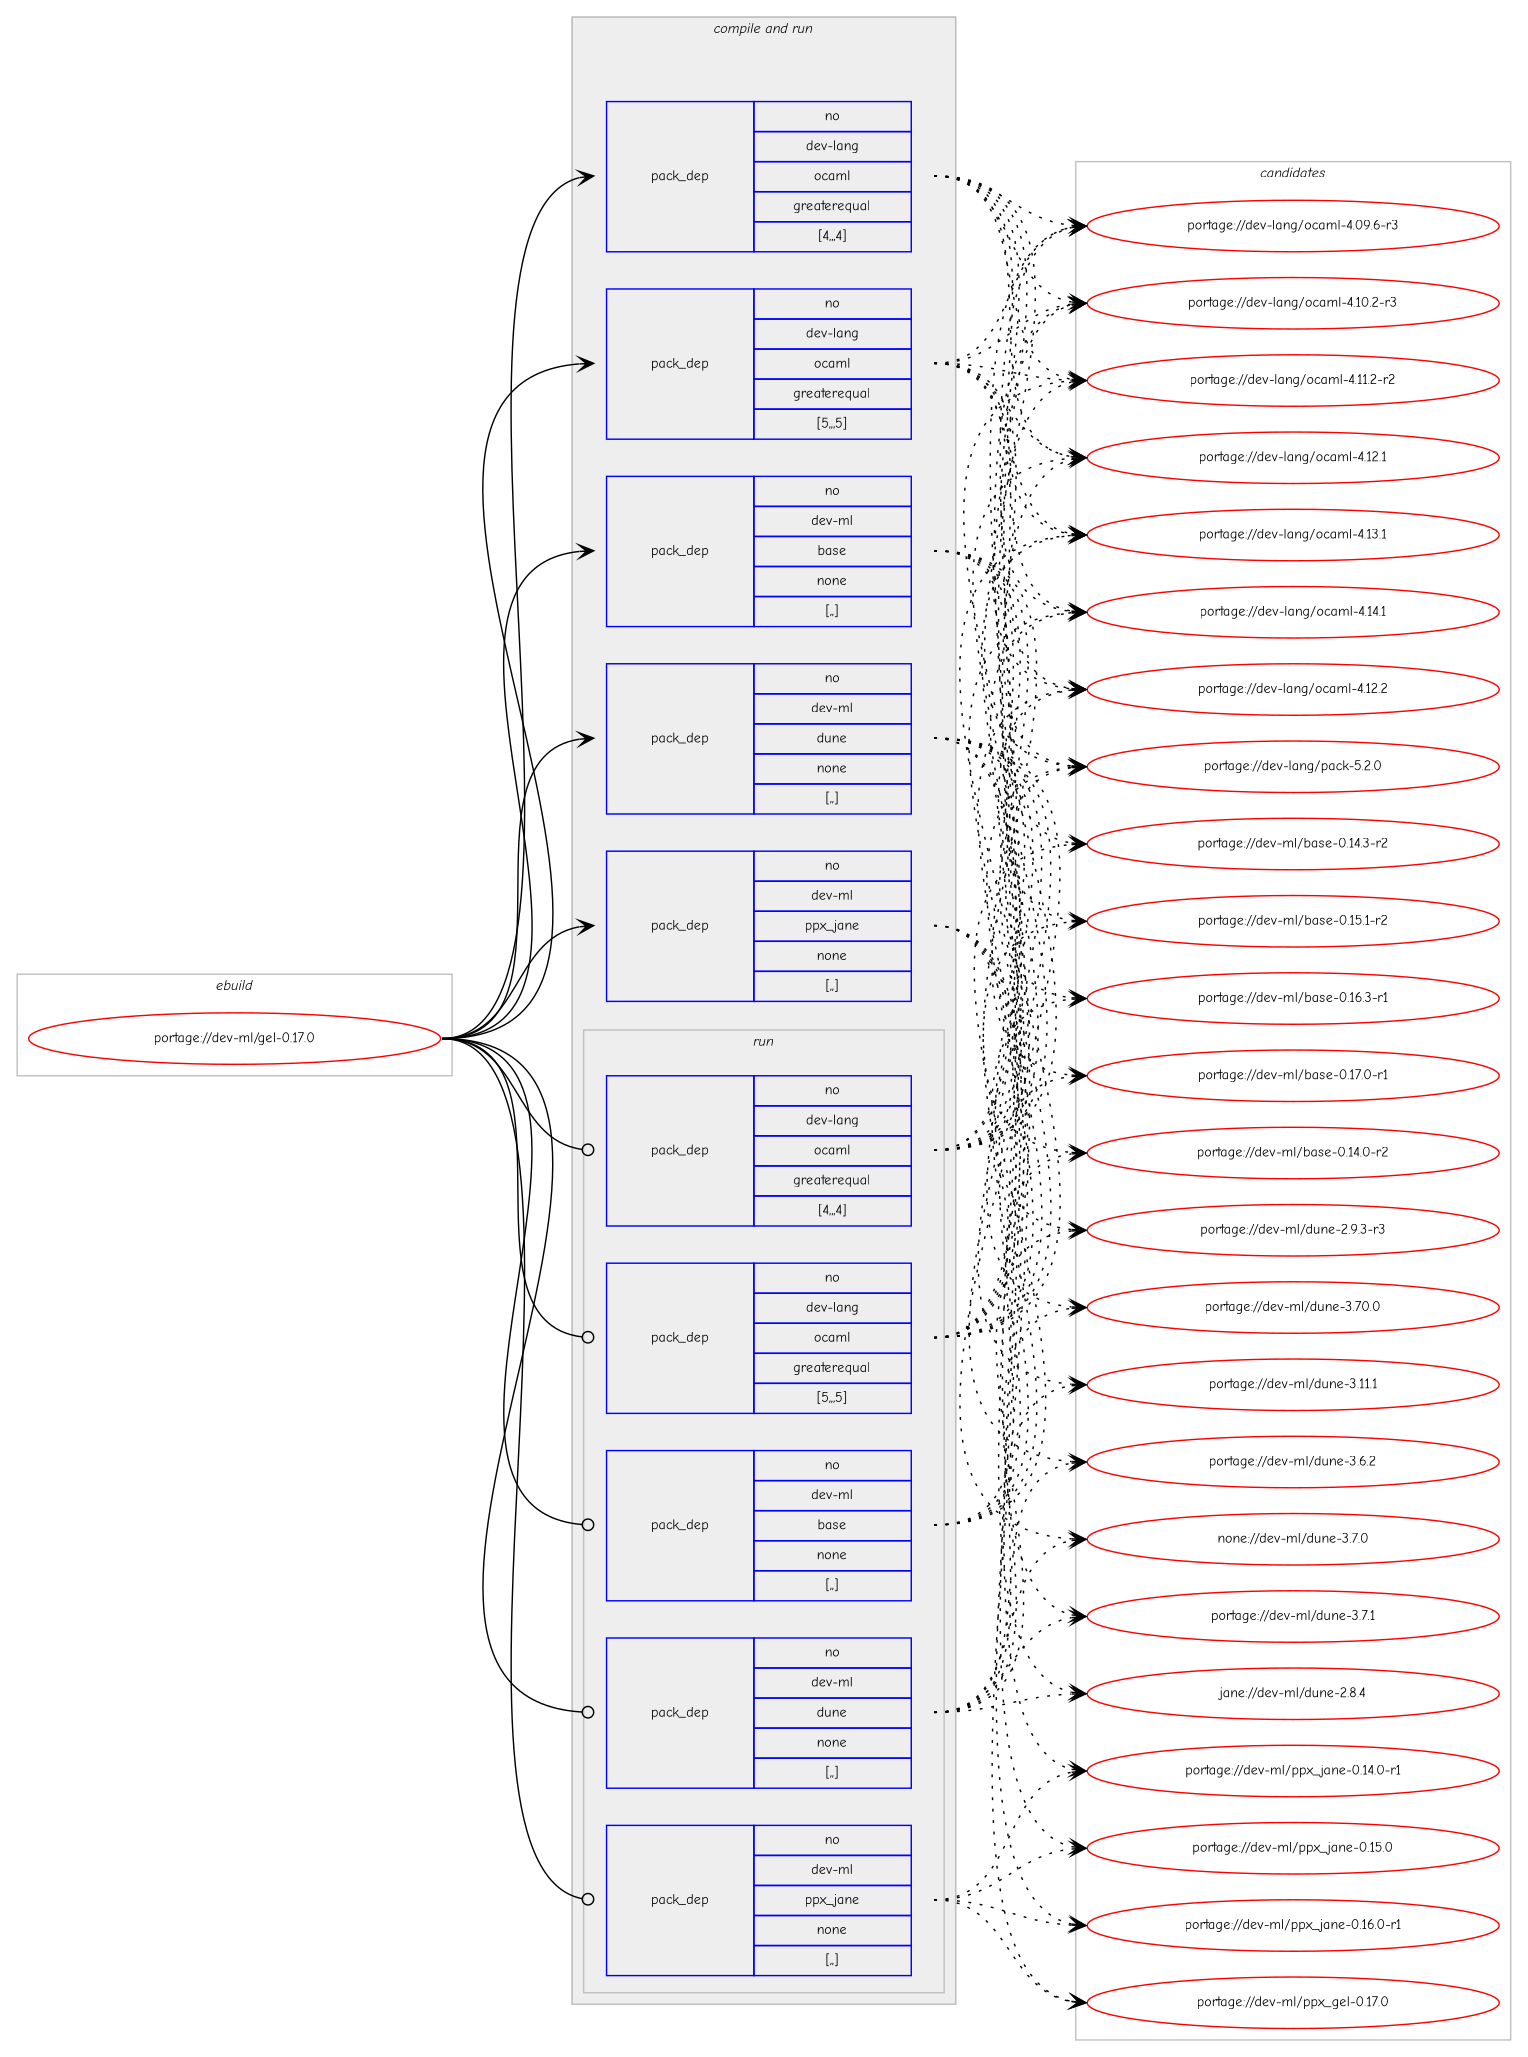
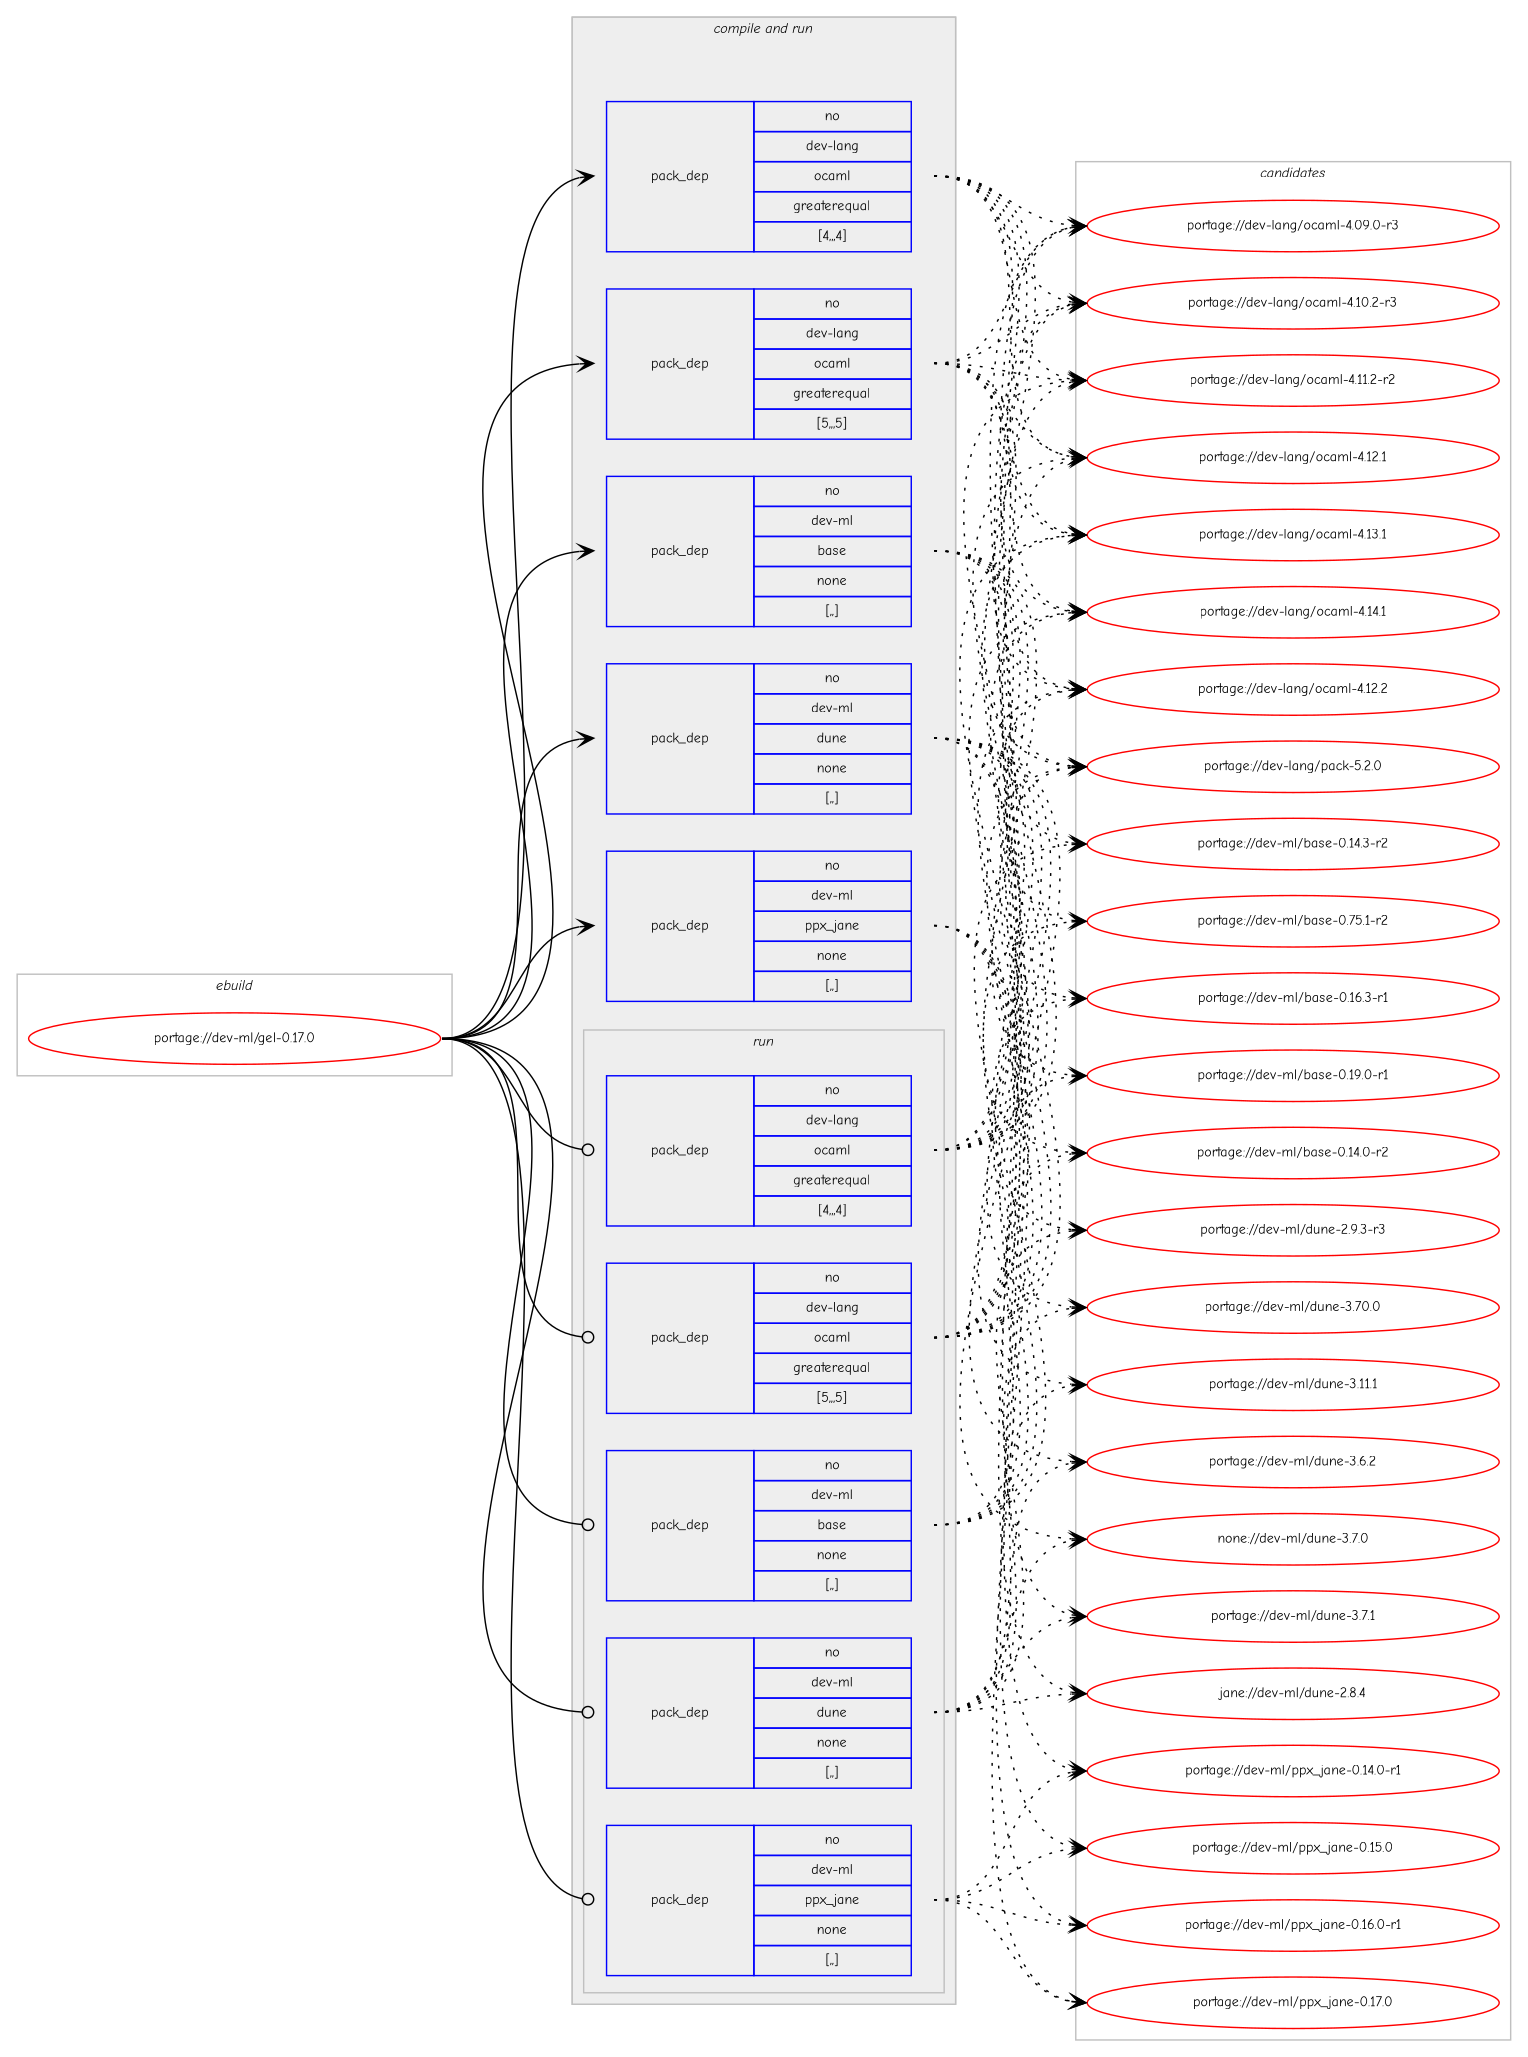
node "portage://dev-lang/ocaml-4.09.6-r3": label "portage://dev-lang/ocaml-4.09.6-r3" -> "portage://dev-lang/ocaml-4.09.0-r3"
node "portage://dev-ml/base-0.15.1-r2": label "portage://dev-ml/base-0.15.1-r2" -> "portage://dev-ml/base-0.75.1-r2"
node "portage://dev-ml/base-0.17.0-r1": label "portage://dev-ml/base-0.17.0-r1" -> "portage://dev-ml/base-0.19.0-r1"
node "portage://dev-ml/ppx_gel-0.17.0": label "portage://dev-ml/ppx_gel-0.17.0" -> "portage://dev-ml/ppx_jane-0.17.0"
